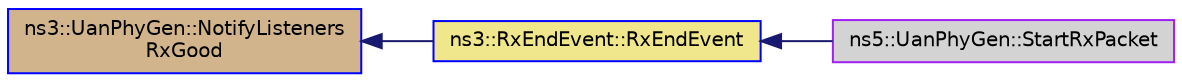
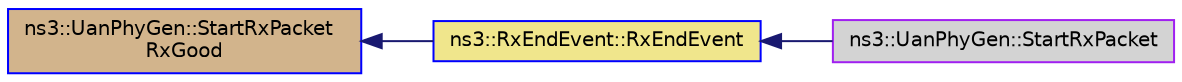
node "ns3::UanPhyGen::NotifyListeners RxGood": label "ns3::UanPhyGen::NotifyListeners RxGood" -> "ns3::UanPhyGen::StartRxPacket RxGood"
node "ns5::UanPhyGen::StartRxPacket": label "ns5::UanPhyGen::StartRxPacket" -> "ns3::UanPhyGen::StartRxPacket"
